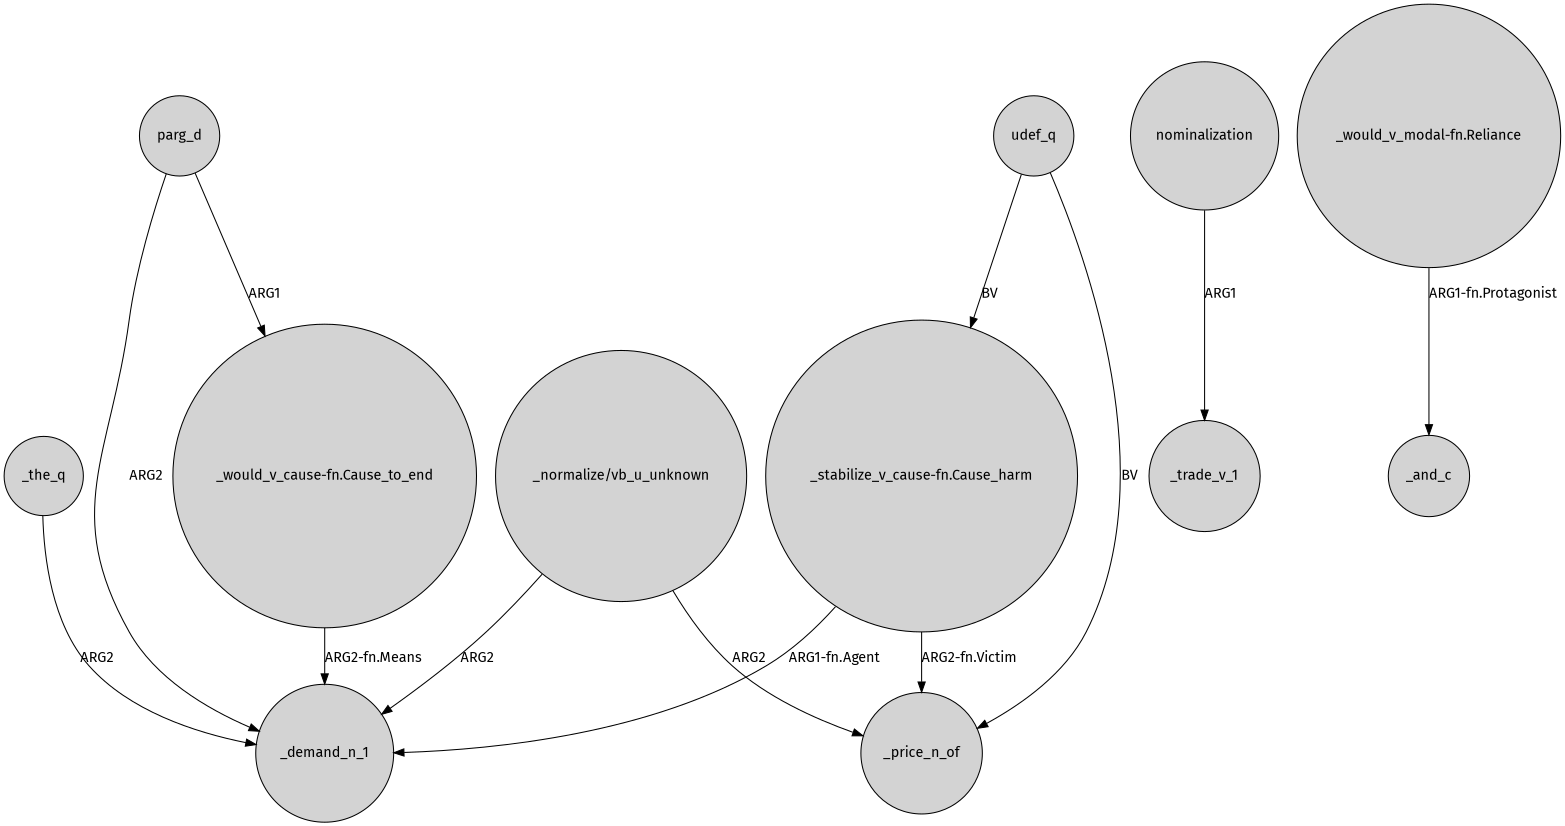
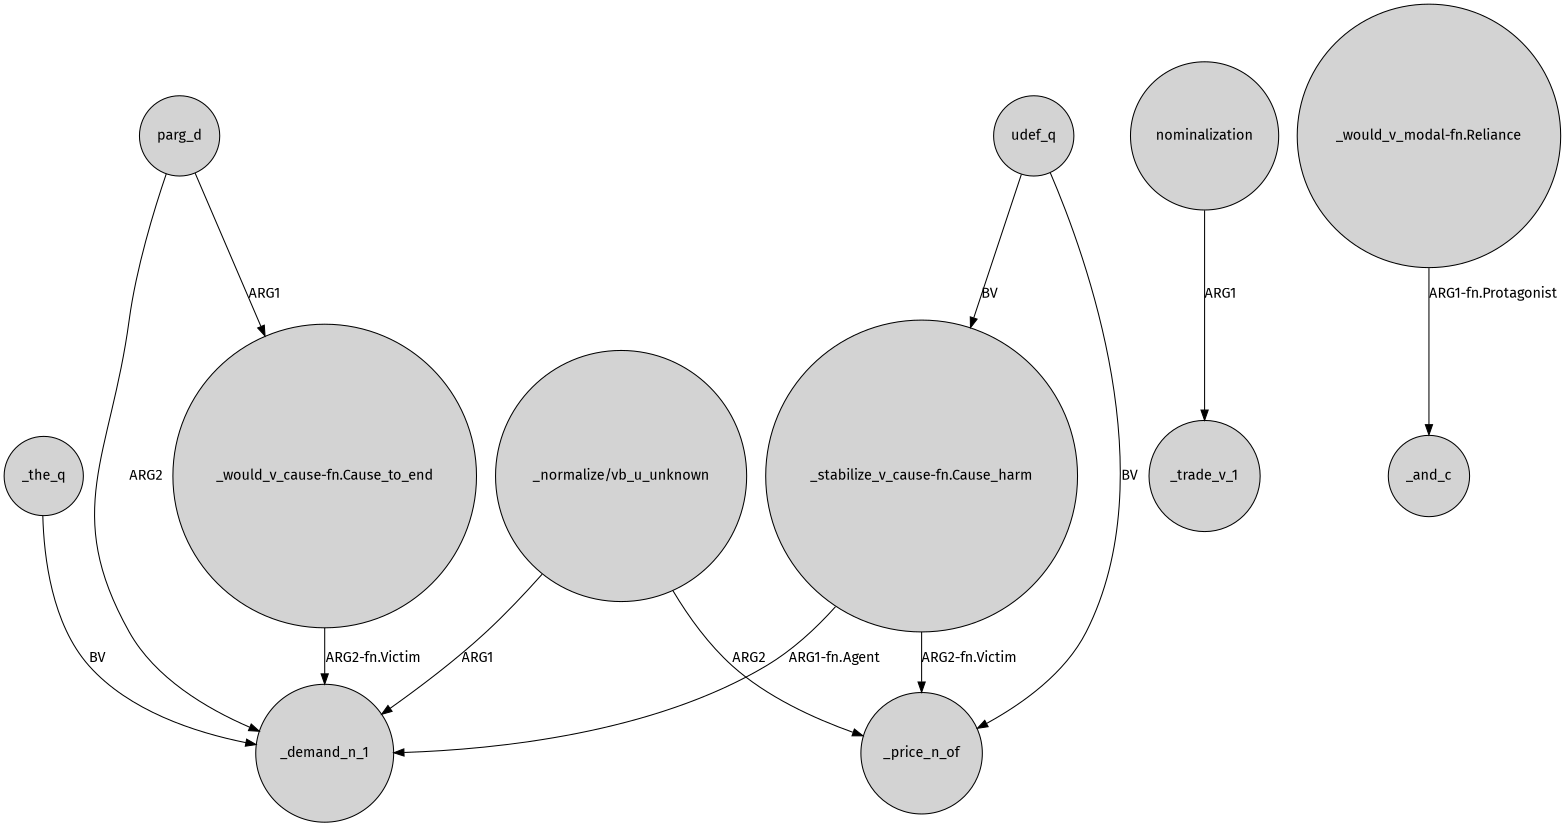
edge "_the_q" -> "_demand_n_1": label "ARG2" -> "BV"
edge "_would_v_cause-fn.Cause_to_end" -> "_demand_n_1": label "ARG2-fn.Means" -> "ARG2-fn.Victim"
edge "_normalize/vb_u_unknown" -> "_demand_n_1": label "ARG2" -> "ARG1"
